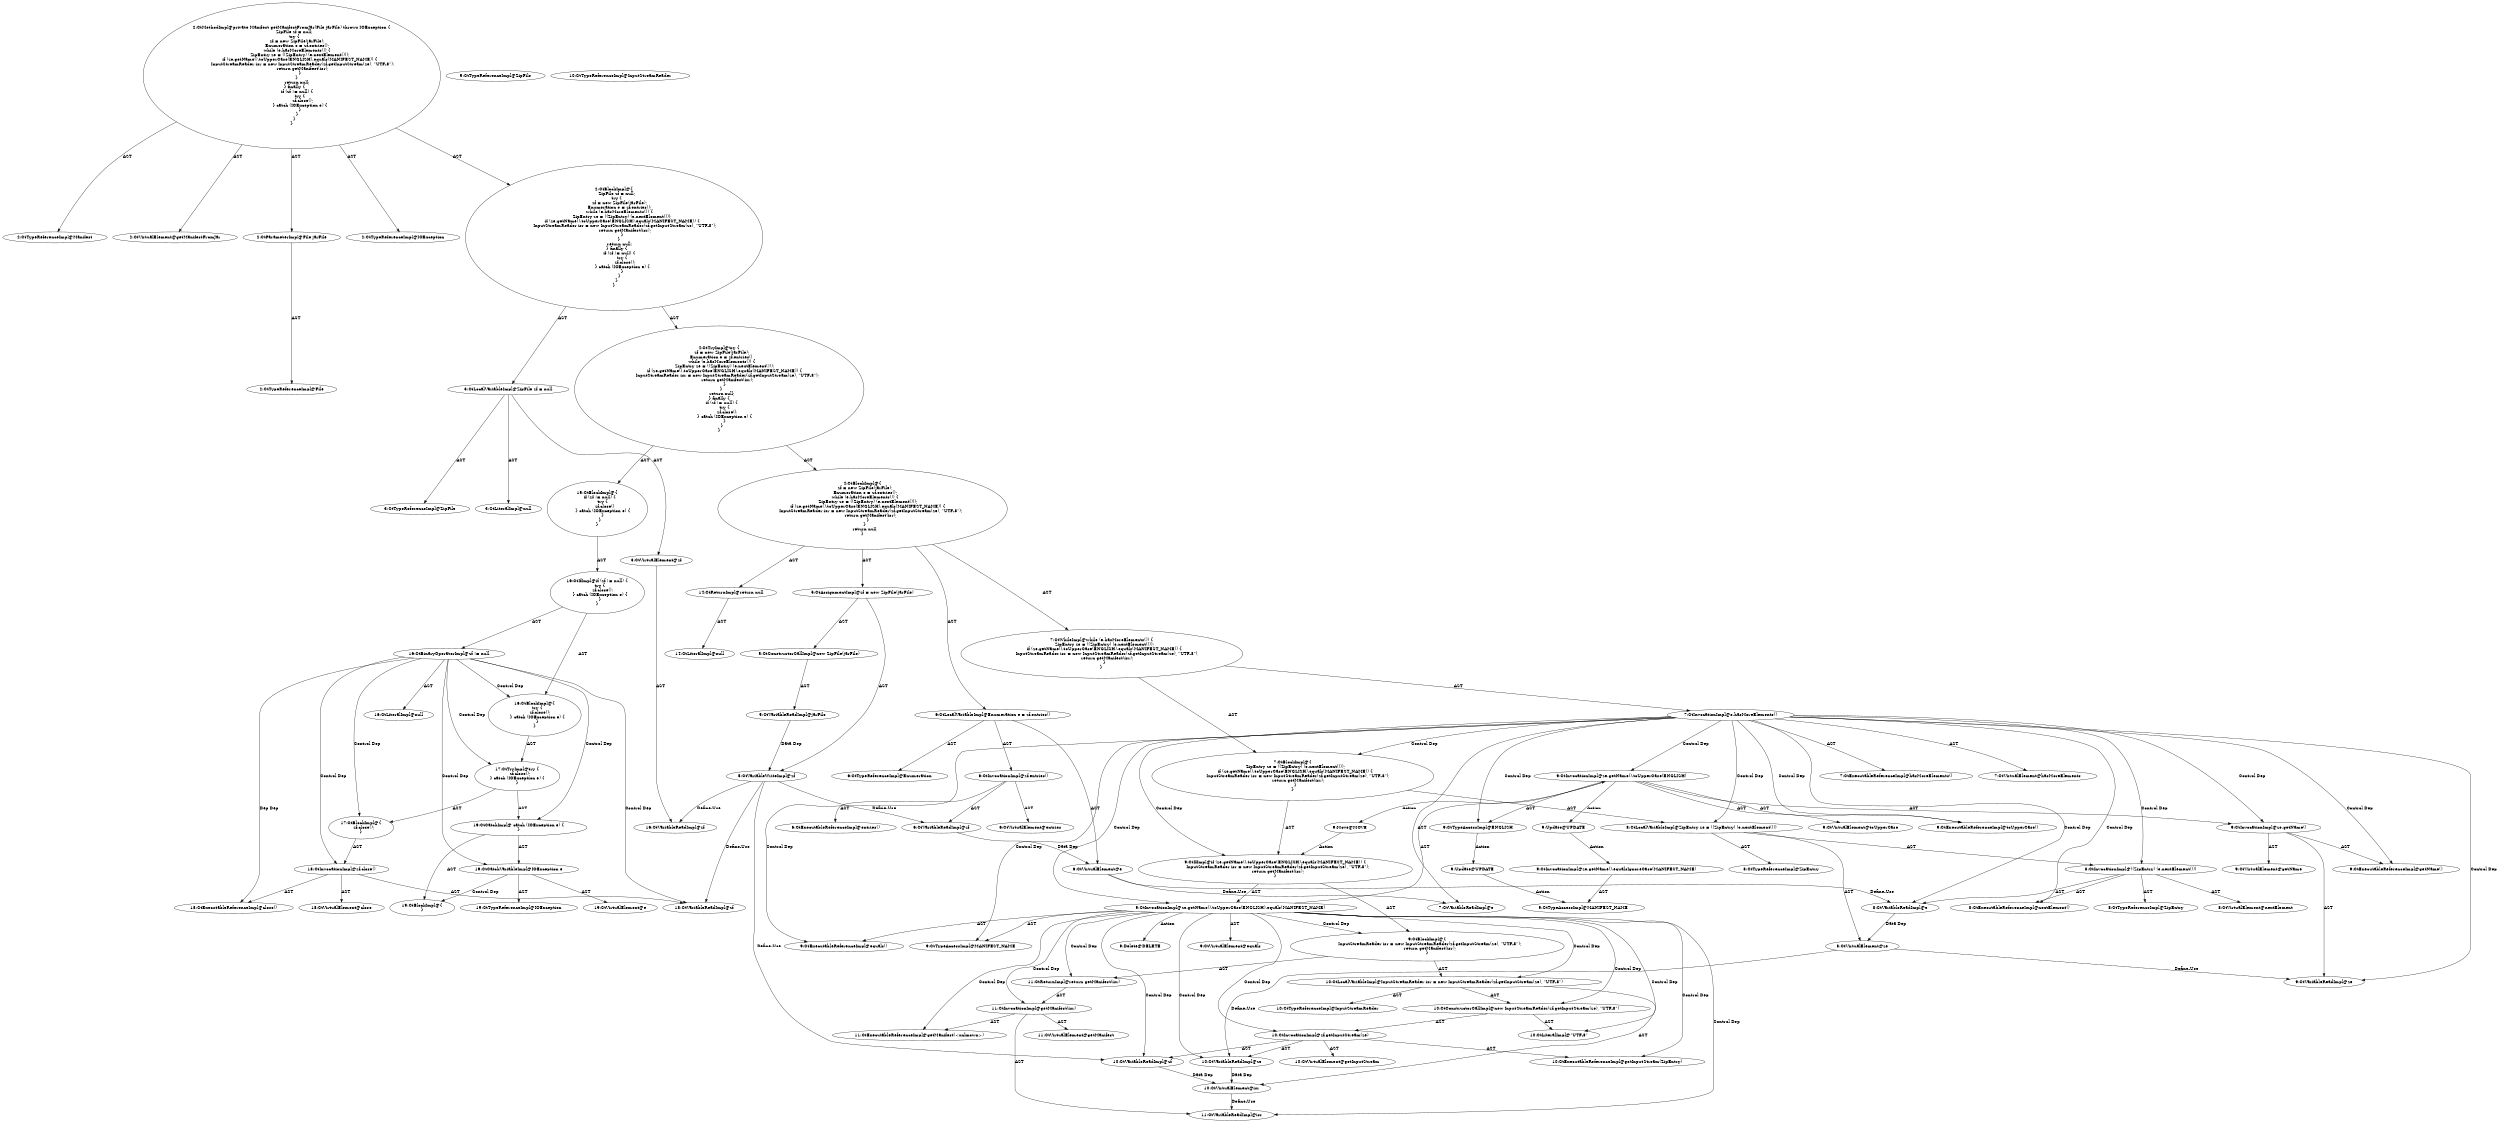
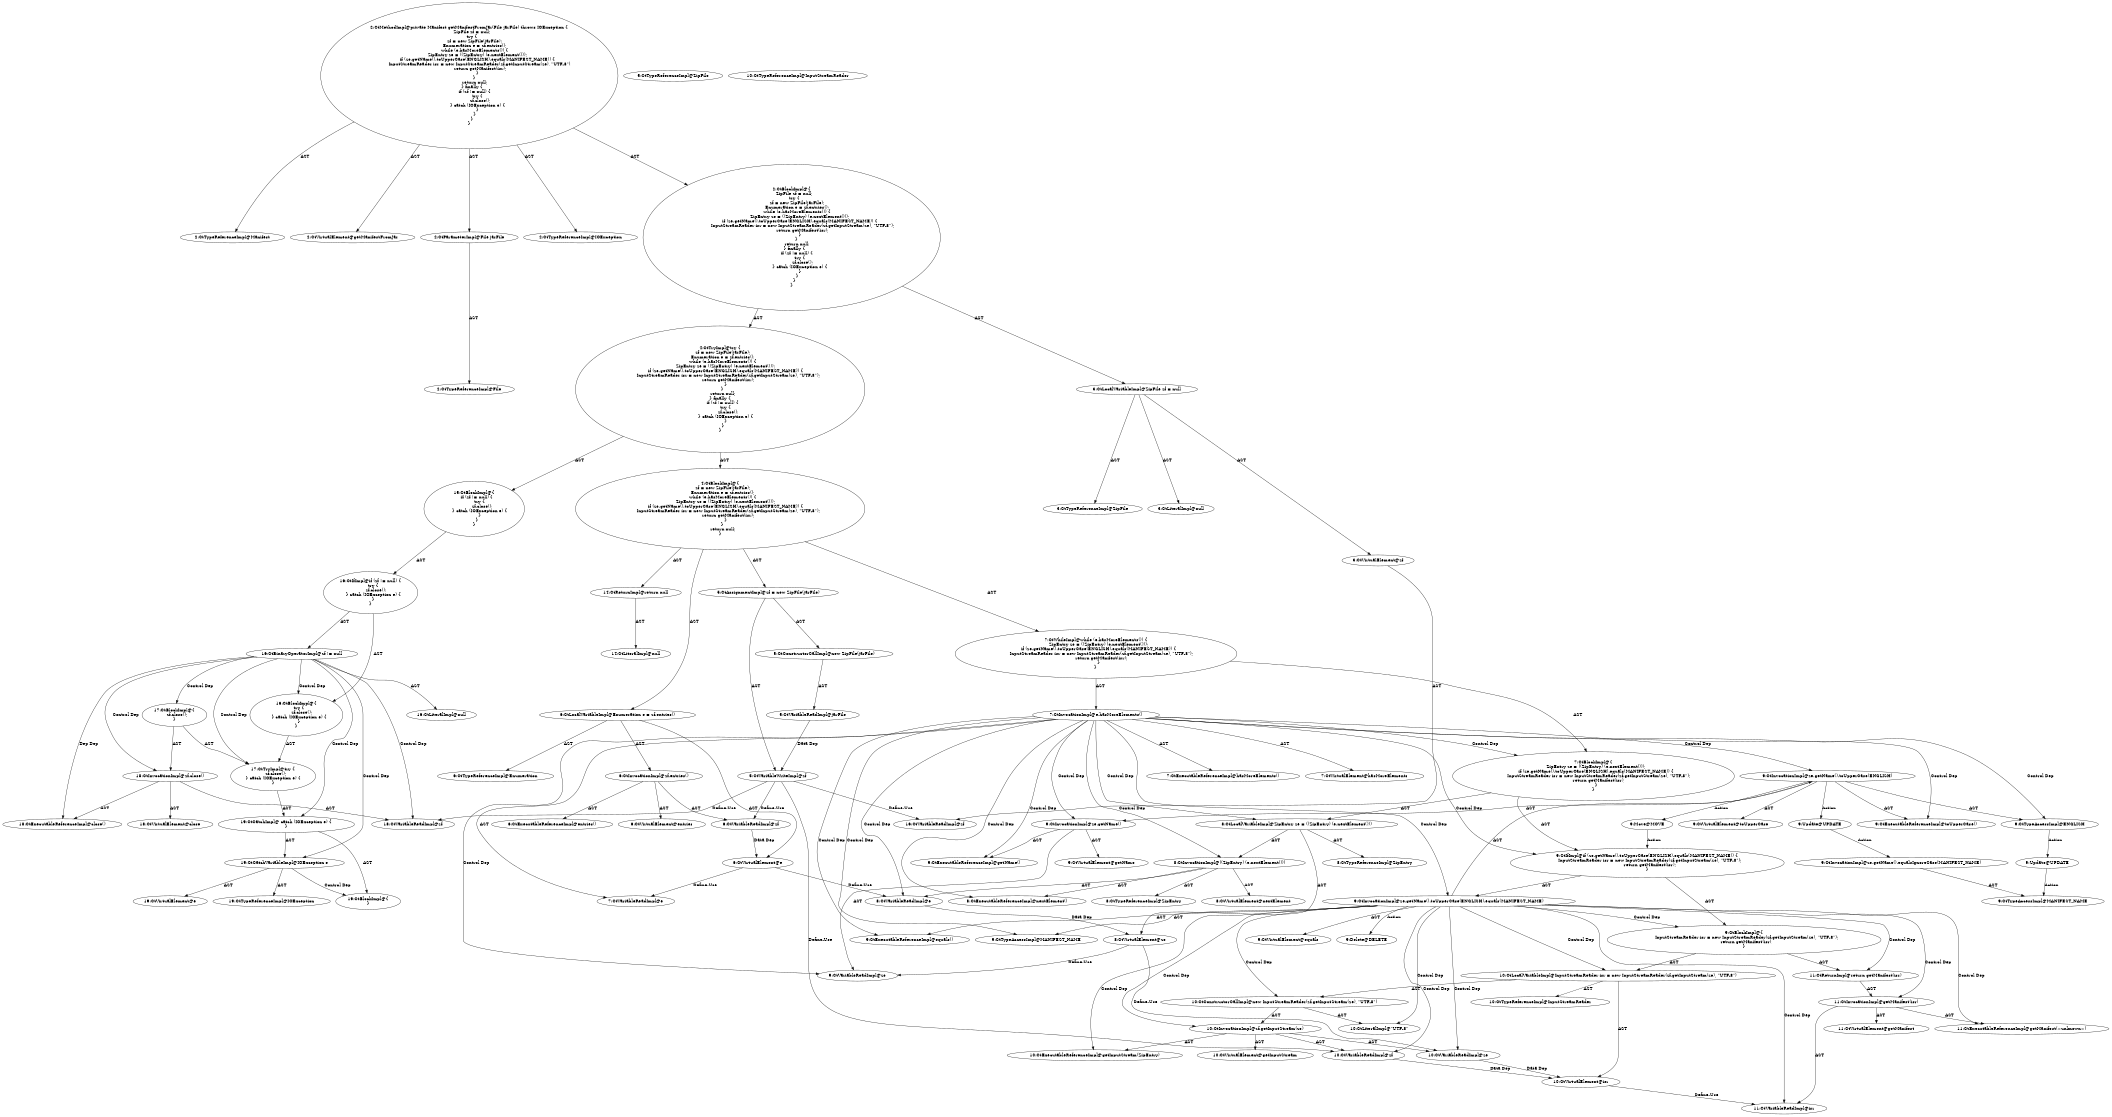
edge "17:CtTryImpl@try { zf.close(); } catch (IOException e) { }" -> "17:CtBlockImpl@{ zf.close(); }": reversed
